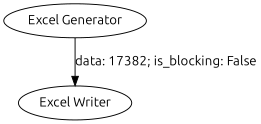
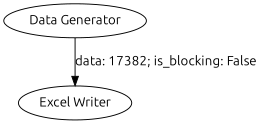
node "Excel Generator": label "Excel Generator" -> "Data Generator"
